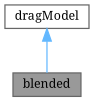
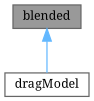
edge "blended" -> "dragModel": reversed
